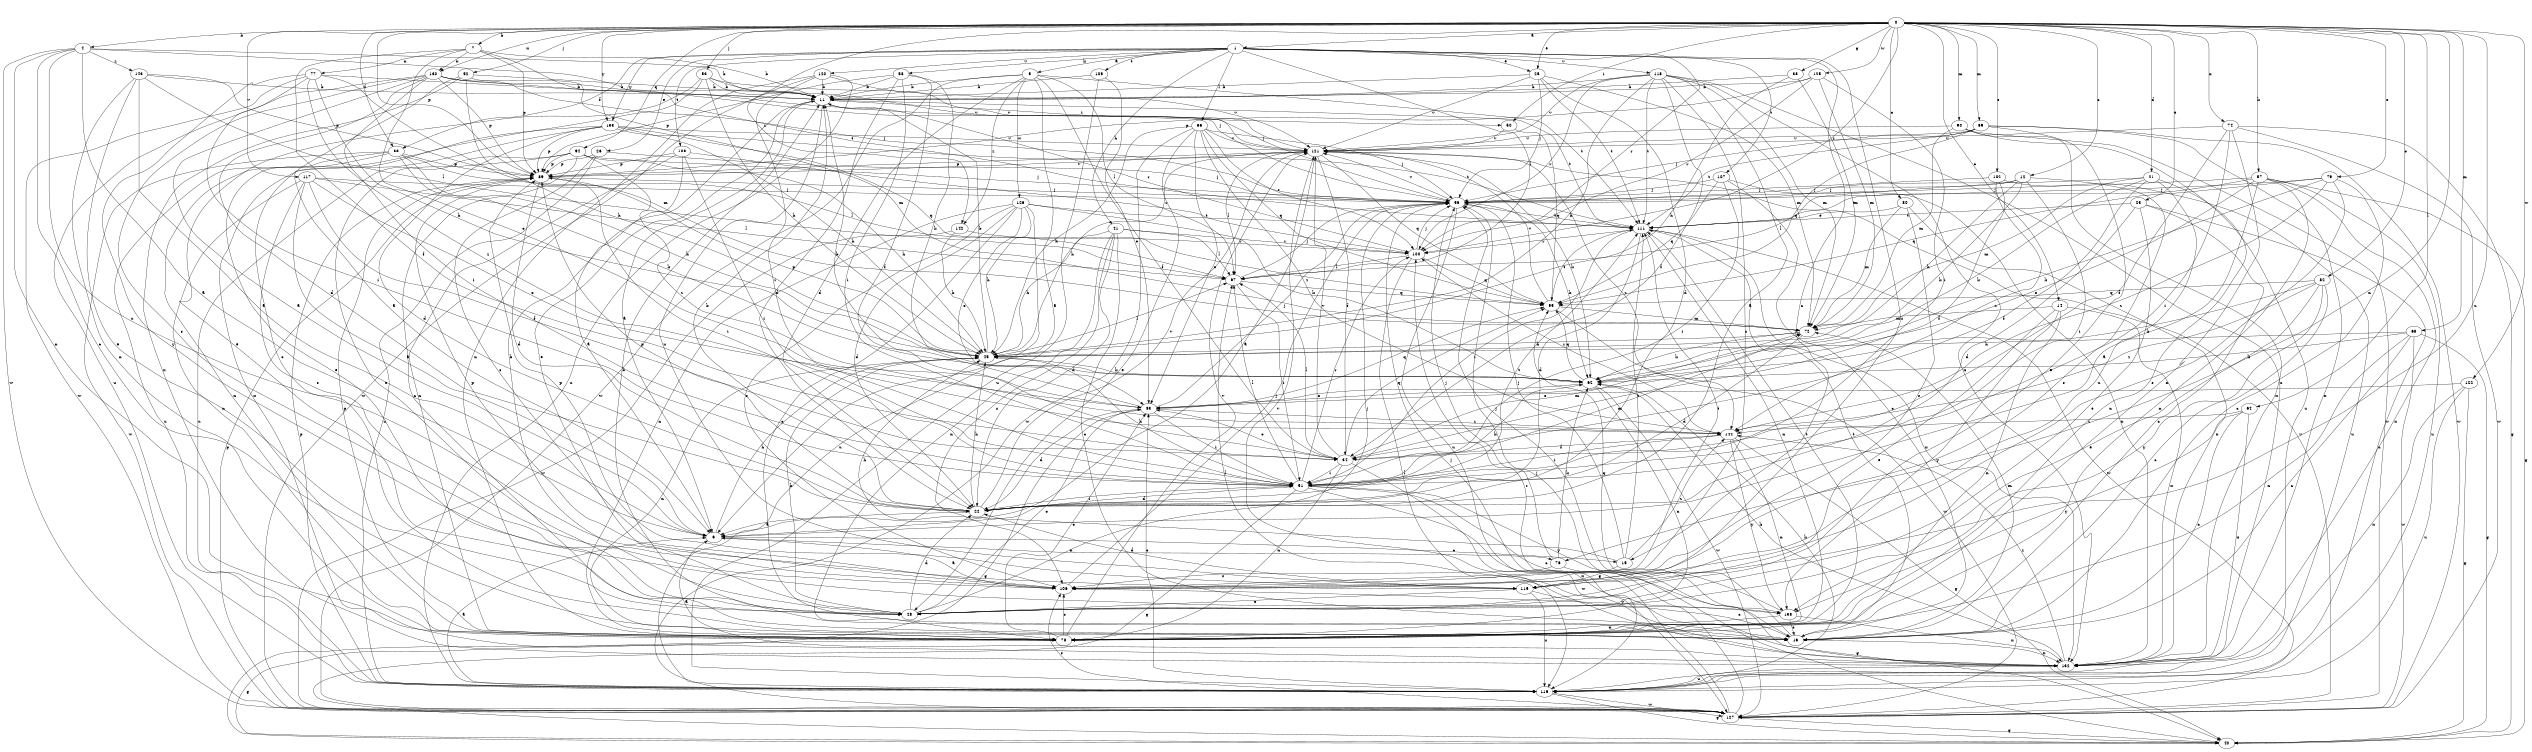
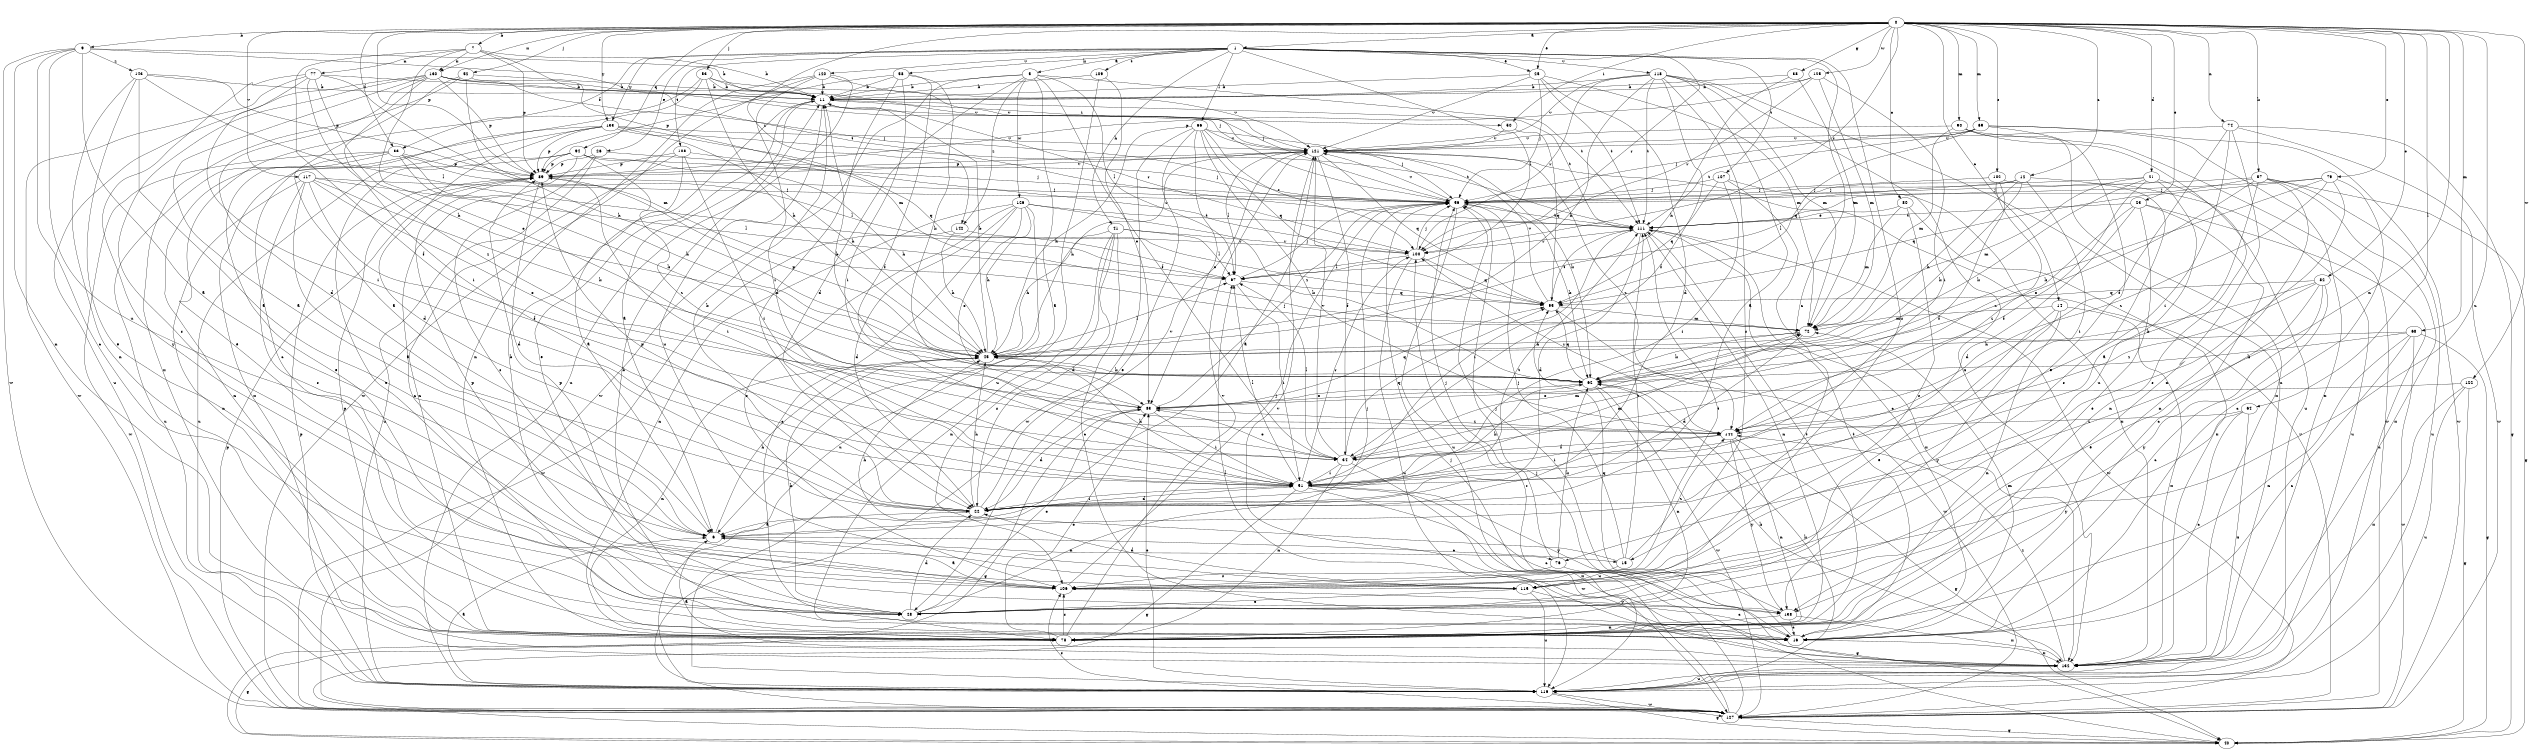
node "4": label "4" -> "9"
edge "23" -> "144": added, label "z"
edge "117" -> "62": added, label "k"
edge "100" -> "116": label "l" -> "u"
edge "15" -> "115": label "g" -> "u"
